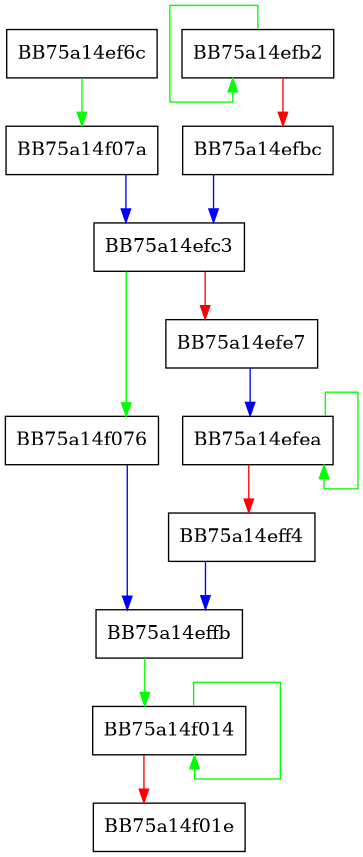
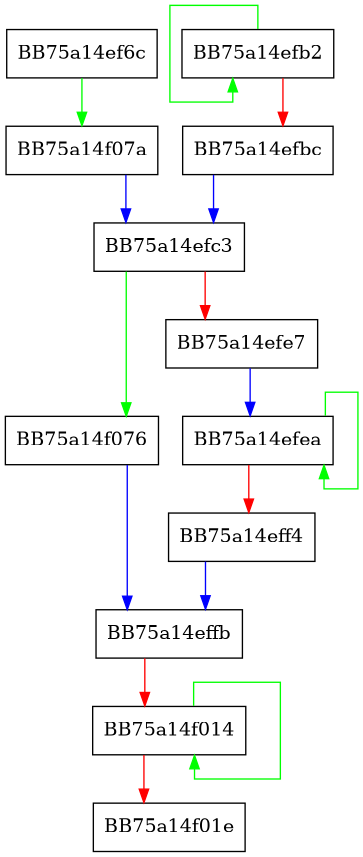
edge "BB75a14effb" -> "BB75a14f014": color green -> red
